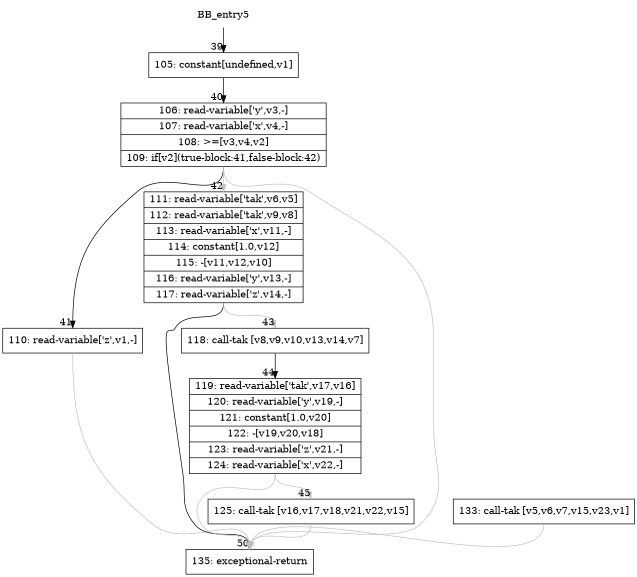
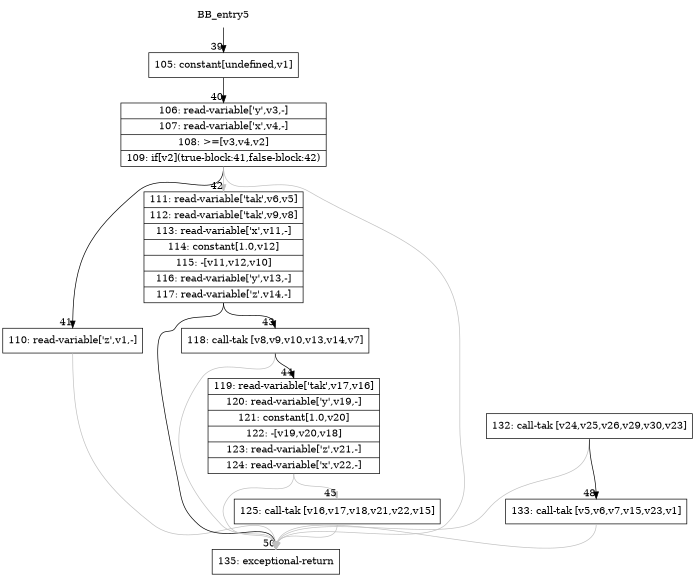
edge "111: read-variable['tak',v6,v5]" -> "118: call-tak [v8,v9,v10,v13,v14,v7]": color gray -> black
node "132: call-tak [v24,v25,v26,v29,v30,v23]": added
edge "118: call-tak [v8,v9,v10,v13,v14,v7]" -> "135: exceptional-return": added
